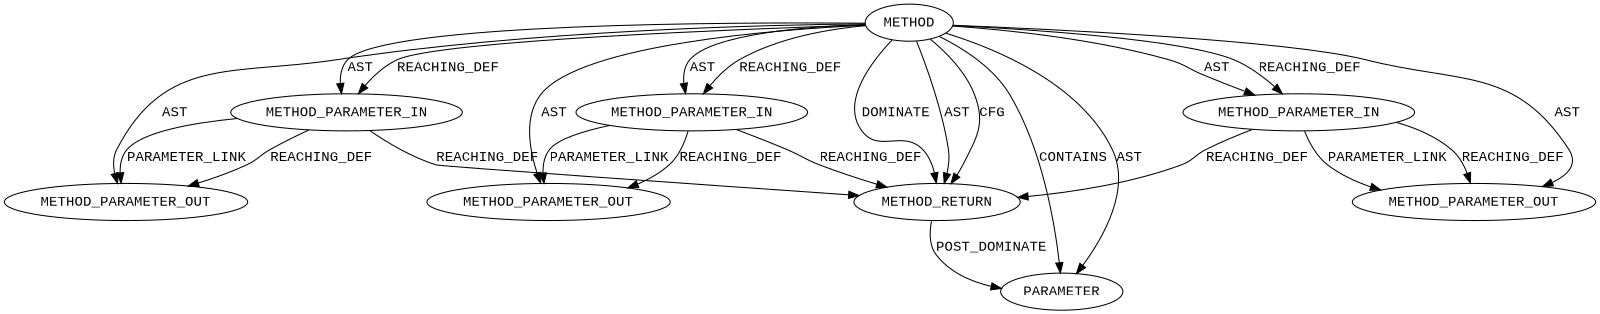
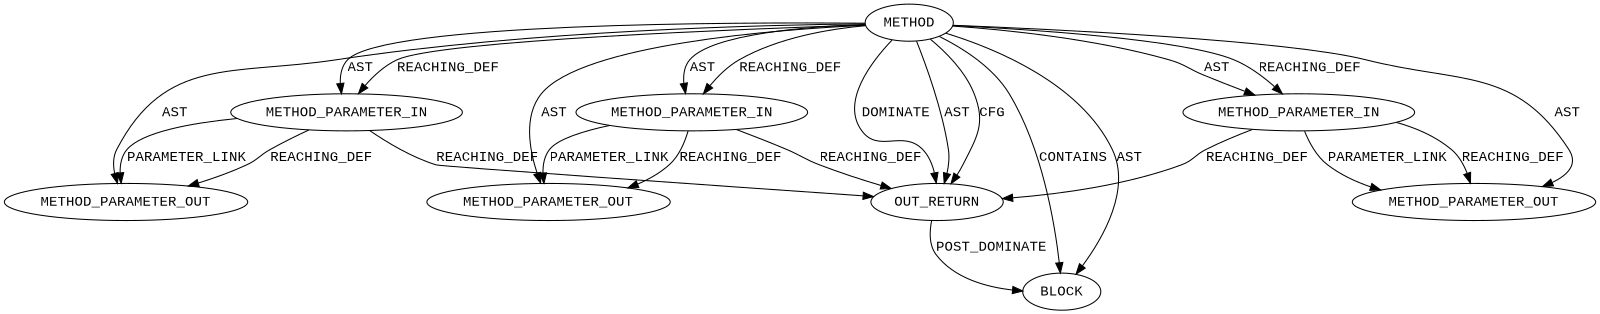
node "METHOD_RETURN": label "METHOD_RETURN" -> "OUT_RETURN"
node "PARAMETER": label "PARAMETER" -> "BLOCK"
